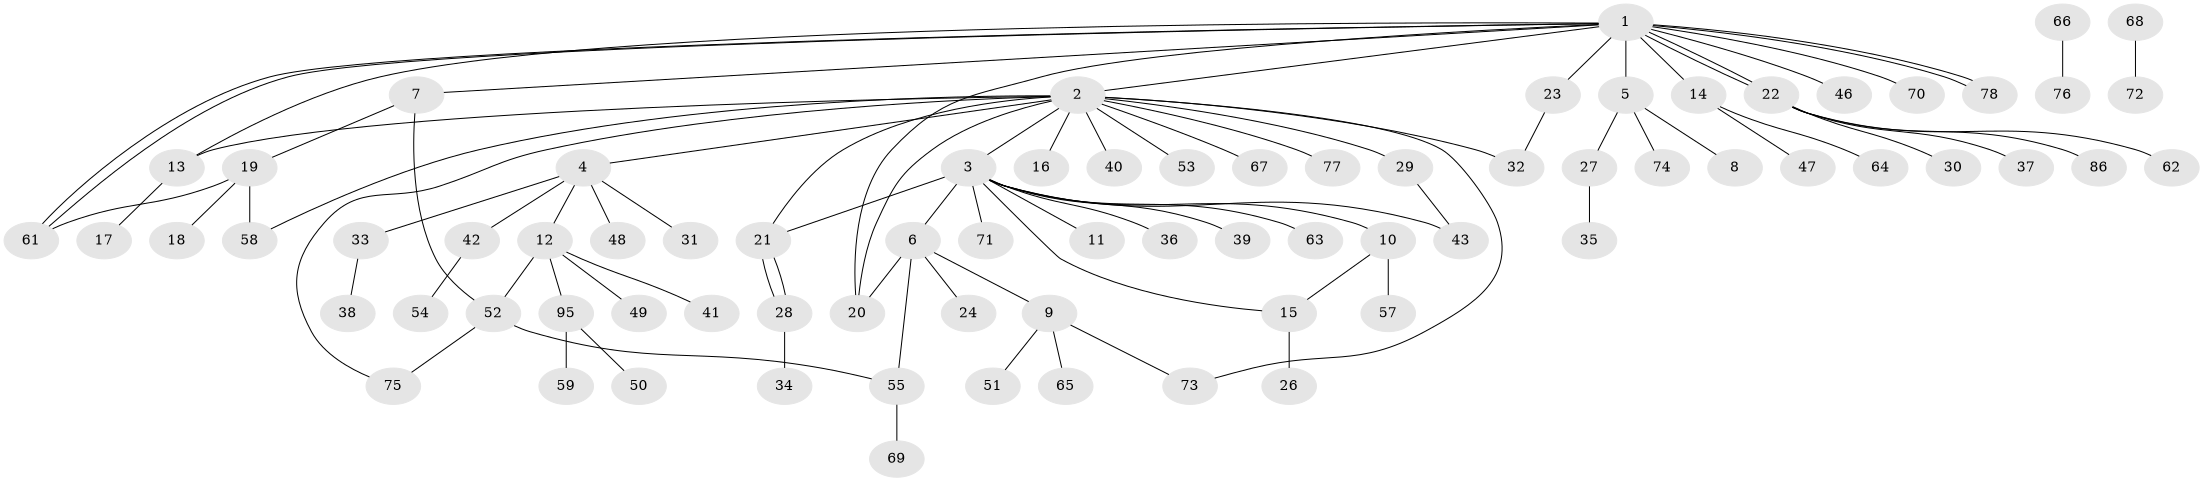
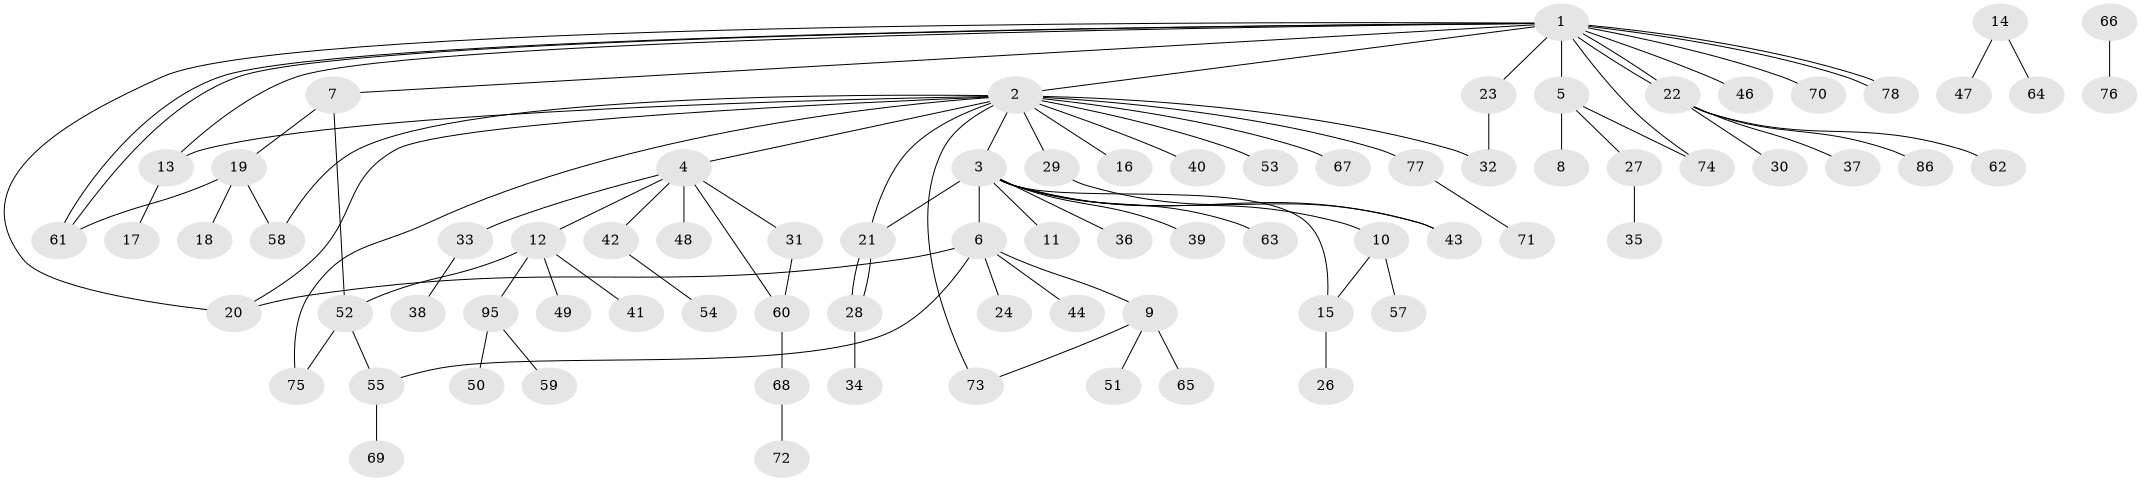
edge "1" -- "14": now "1" -- "74"
edge "3" -- "71": now "77" -- "71"
node "60": added
node "44": added
